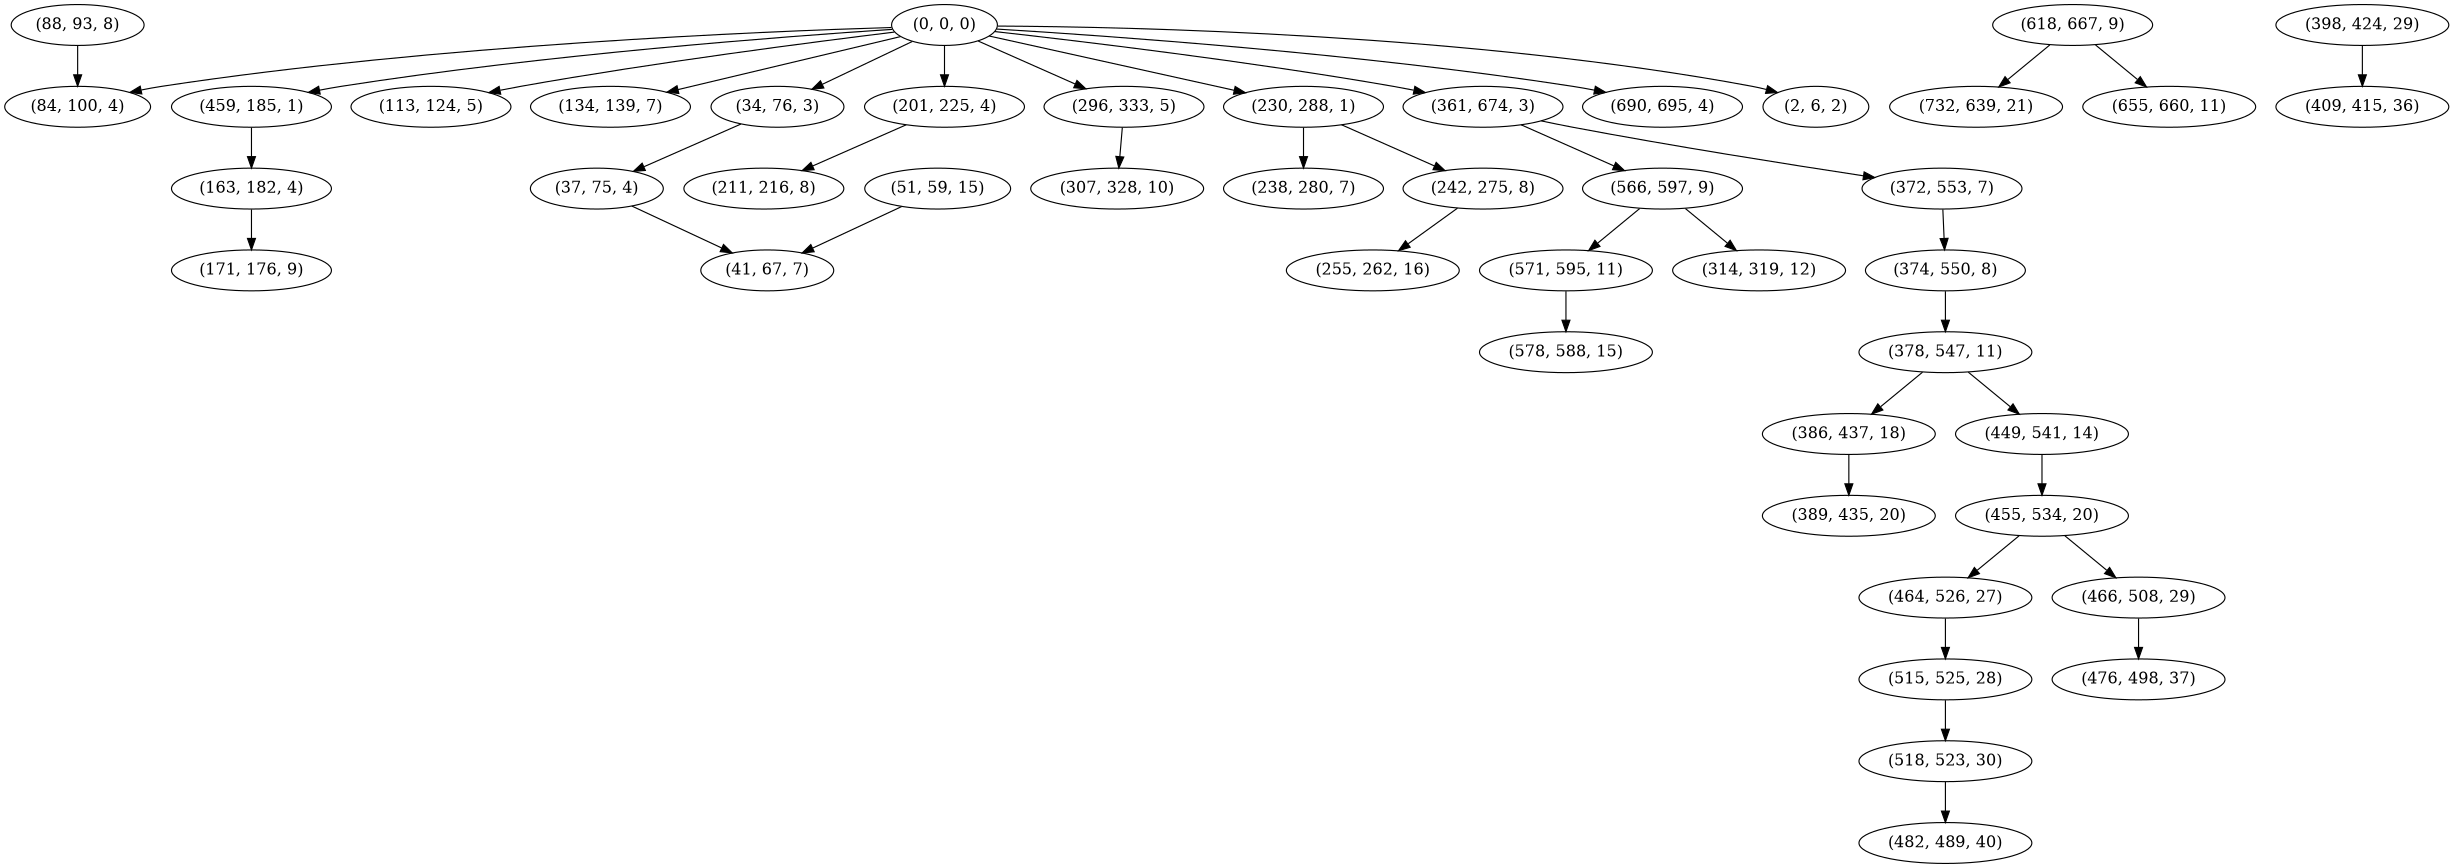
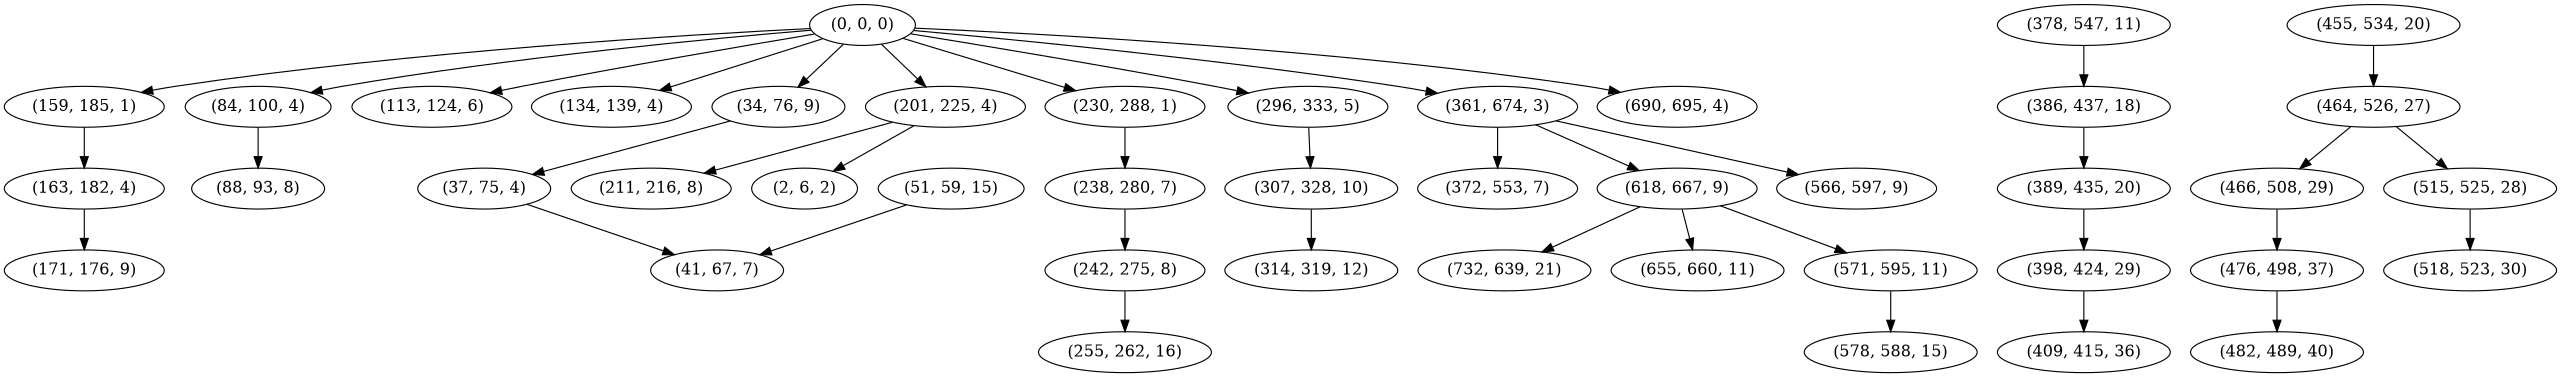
edge "(0, 0, 0)" -> "(2, 6, 2)": now "(201, 225, 4)" -> "(2, 6, 2)"
edge "(88, 93, 8)" -> "(84, 100, 4)": reversed
node "(459, 185, 1)": label "(459, 185, 1)" -> "(159, 185, 1)"
node "(113, 124, 5)": label "(113, 124, 5)" -> "(113, 124, 6)"
node "(134, 139, 7)": label "(134, 139, 7)" -> "(134, 139, 4)"
node "(34, 76, 3)": label "(34, 76, 3)" -> "(34, 76, 9)"
edge "(230, 288, 1)" -> "(242, 275, 8)": now "(238, 280, 7)" -> "(242, 275, 8)"
edge "(361, 674, 3)" -> "(618, 667, 9)": added
edge "(389, 435, 20)" -> "(398, 424, 29)": added
edge "(566, 597, 9)" -> "(571, 595, 11)": now "(618, 667, 9)" -> "(571, 595, 11)"
edge "(566, 597, 9)" -> "(314, 319, 12)": now "(307, 328, 10)" -> "(314, 319, 12)"
node "(374, 550, 8)": removed
node "(449, 541, 14)": removed
edge "(455, 534, 20)" -> "(466, 508, 29)": now "(464, 526, 27)" -> "(466, 508, 29)"
edge "(518, 523, 30)" -> "(482, 489, 40)": now "(476, 498, 37)" -> "(482, 489, 40)"
